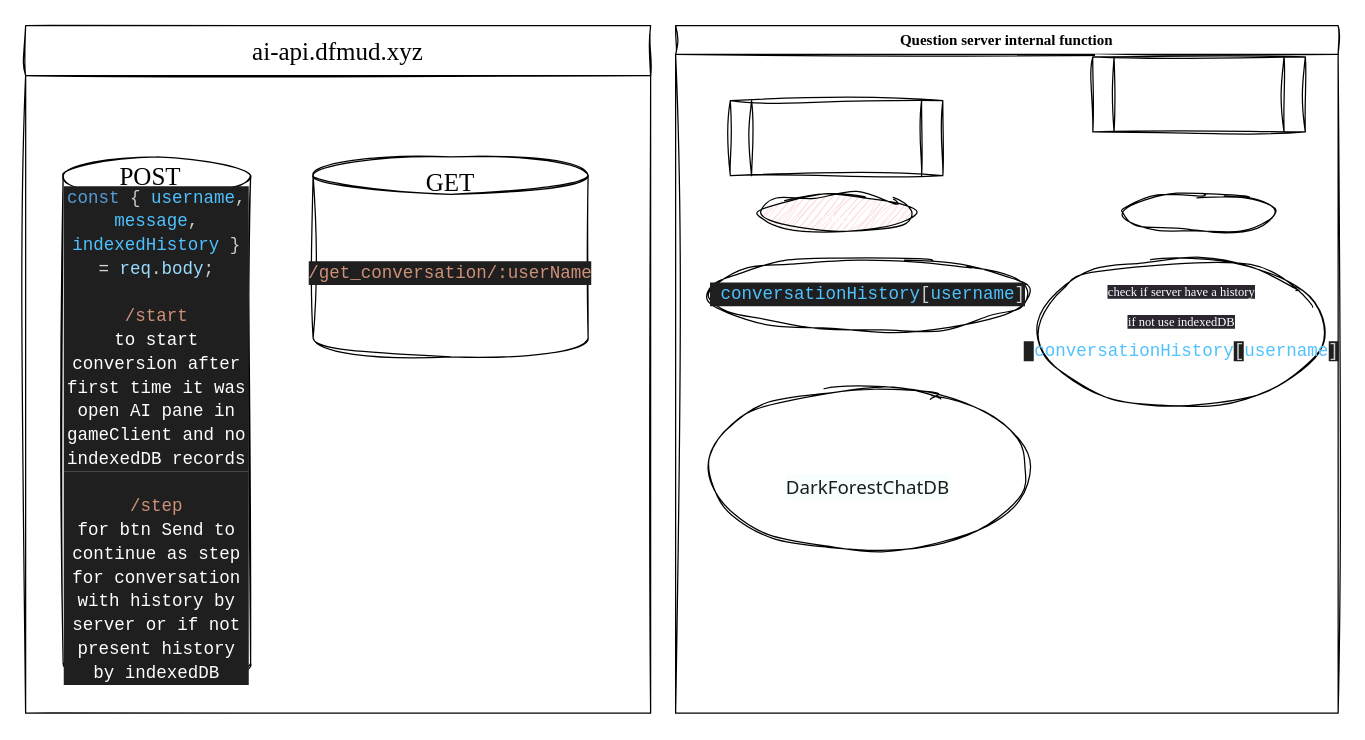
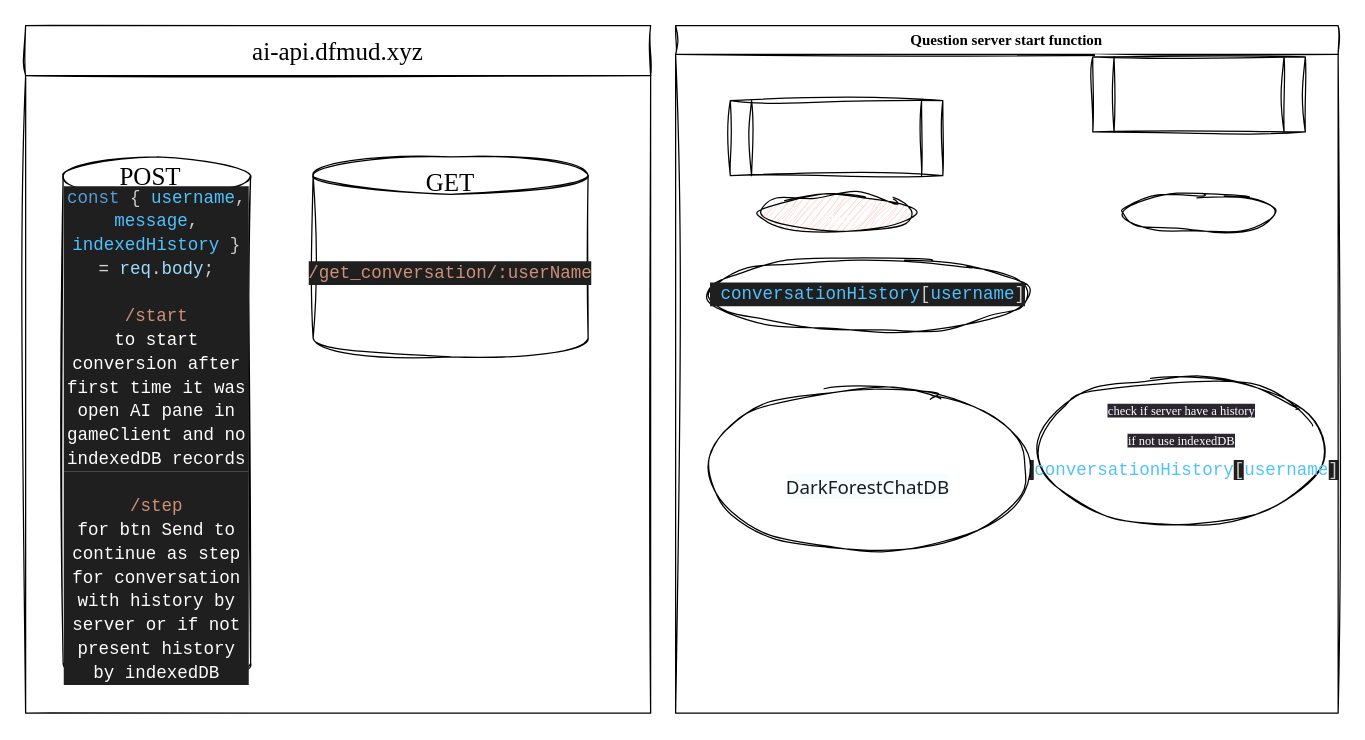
node "Question server internal function": label "Question server internal function" -> "Question server start function"
node "check if server have a history if not use indexedDB conversationHistory[username]": moved (1182, 332) -> (1182, 451)
